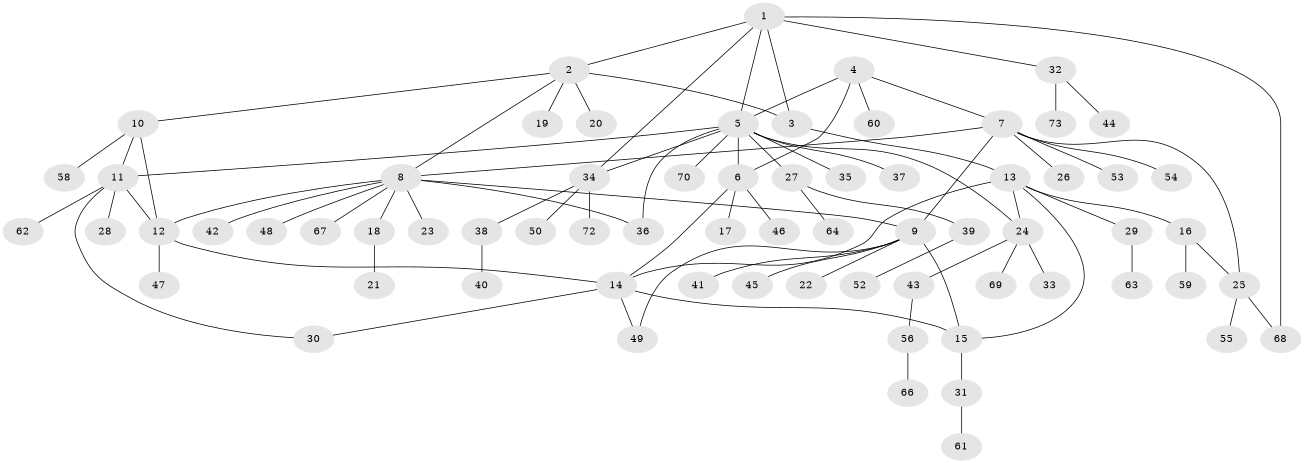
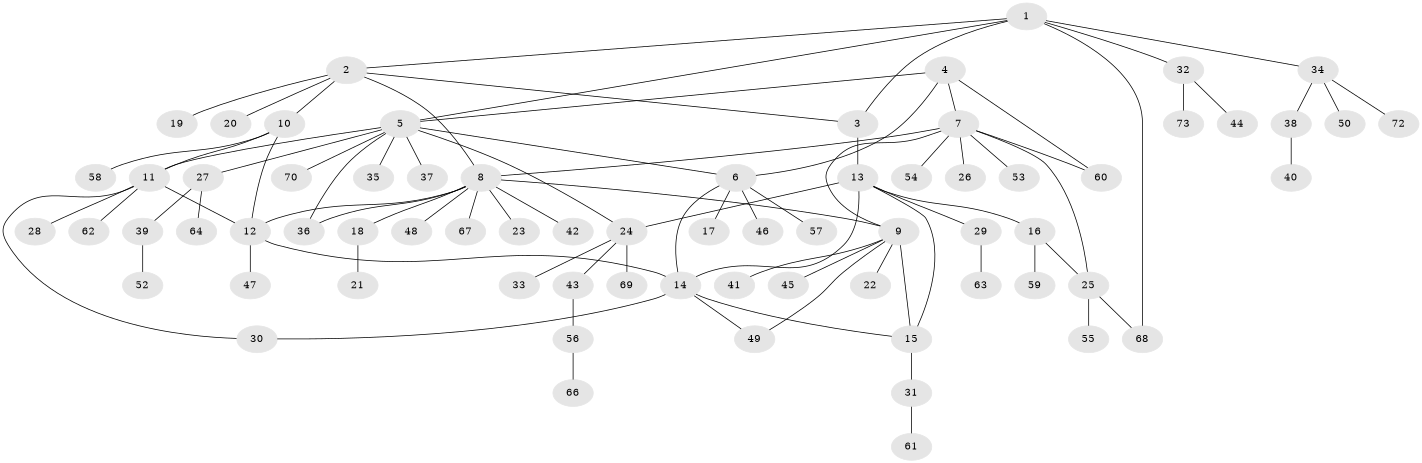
edge "5" -- "34": removed
edge "7" -- "60": added
node "57": added
